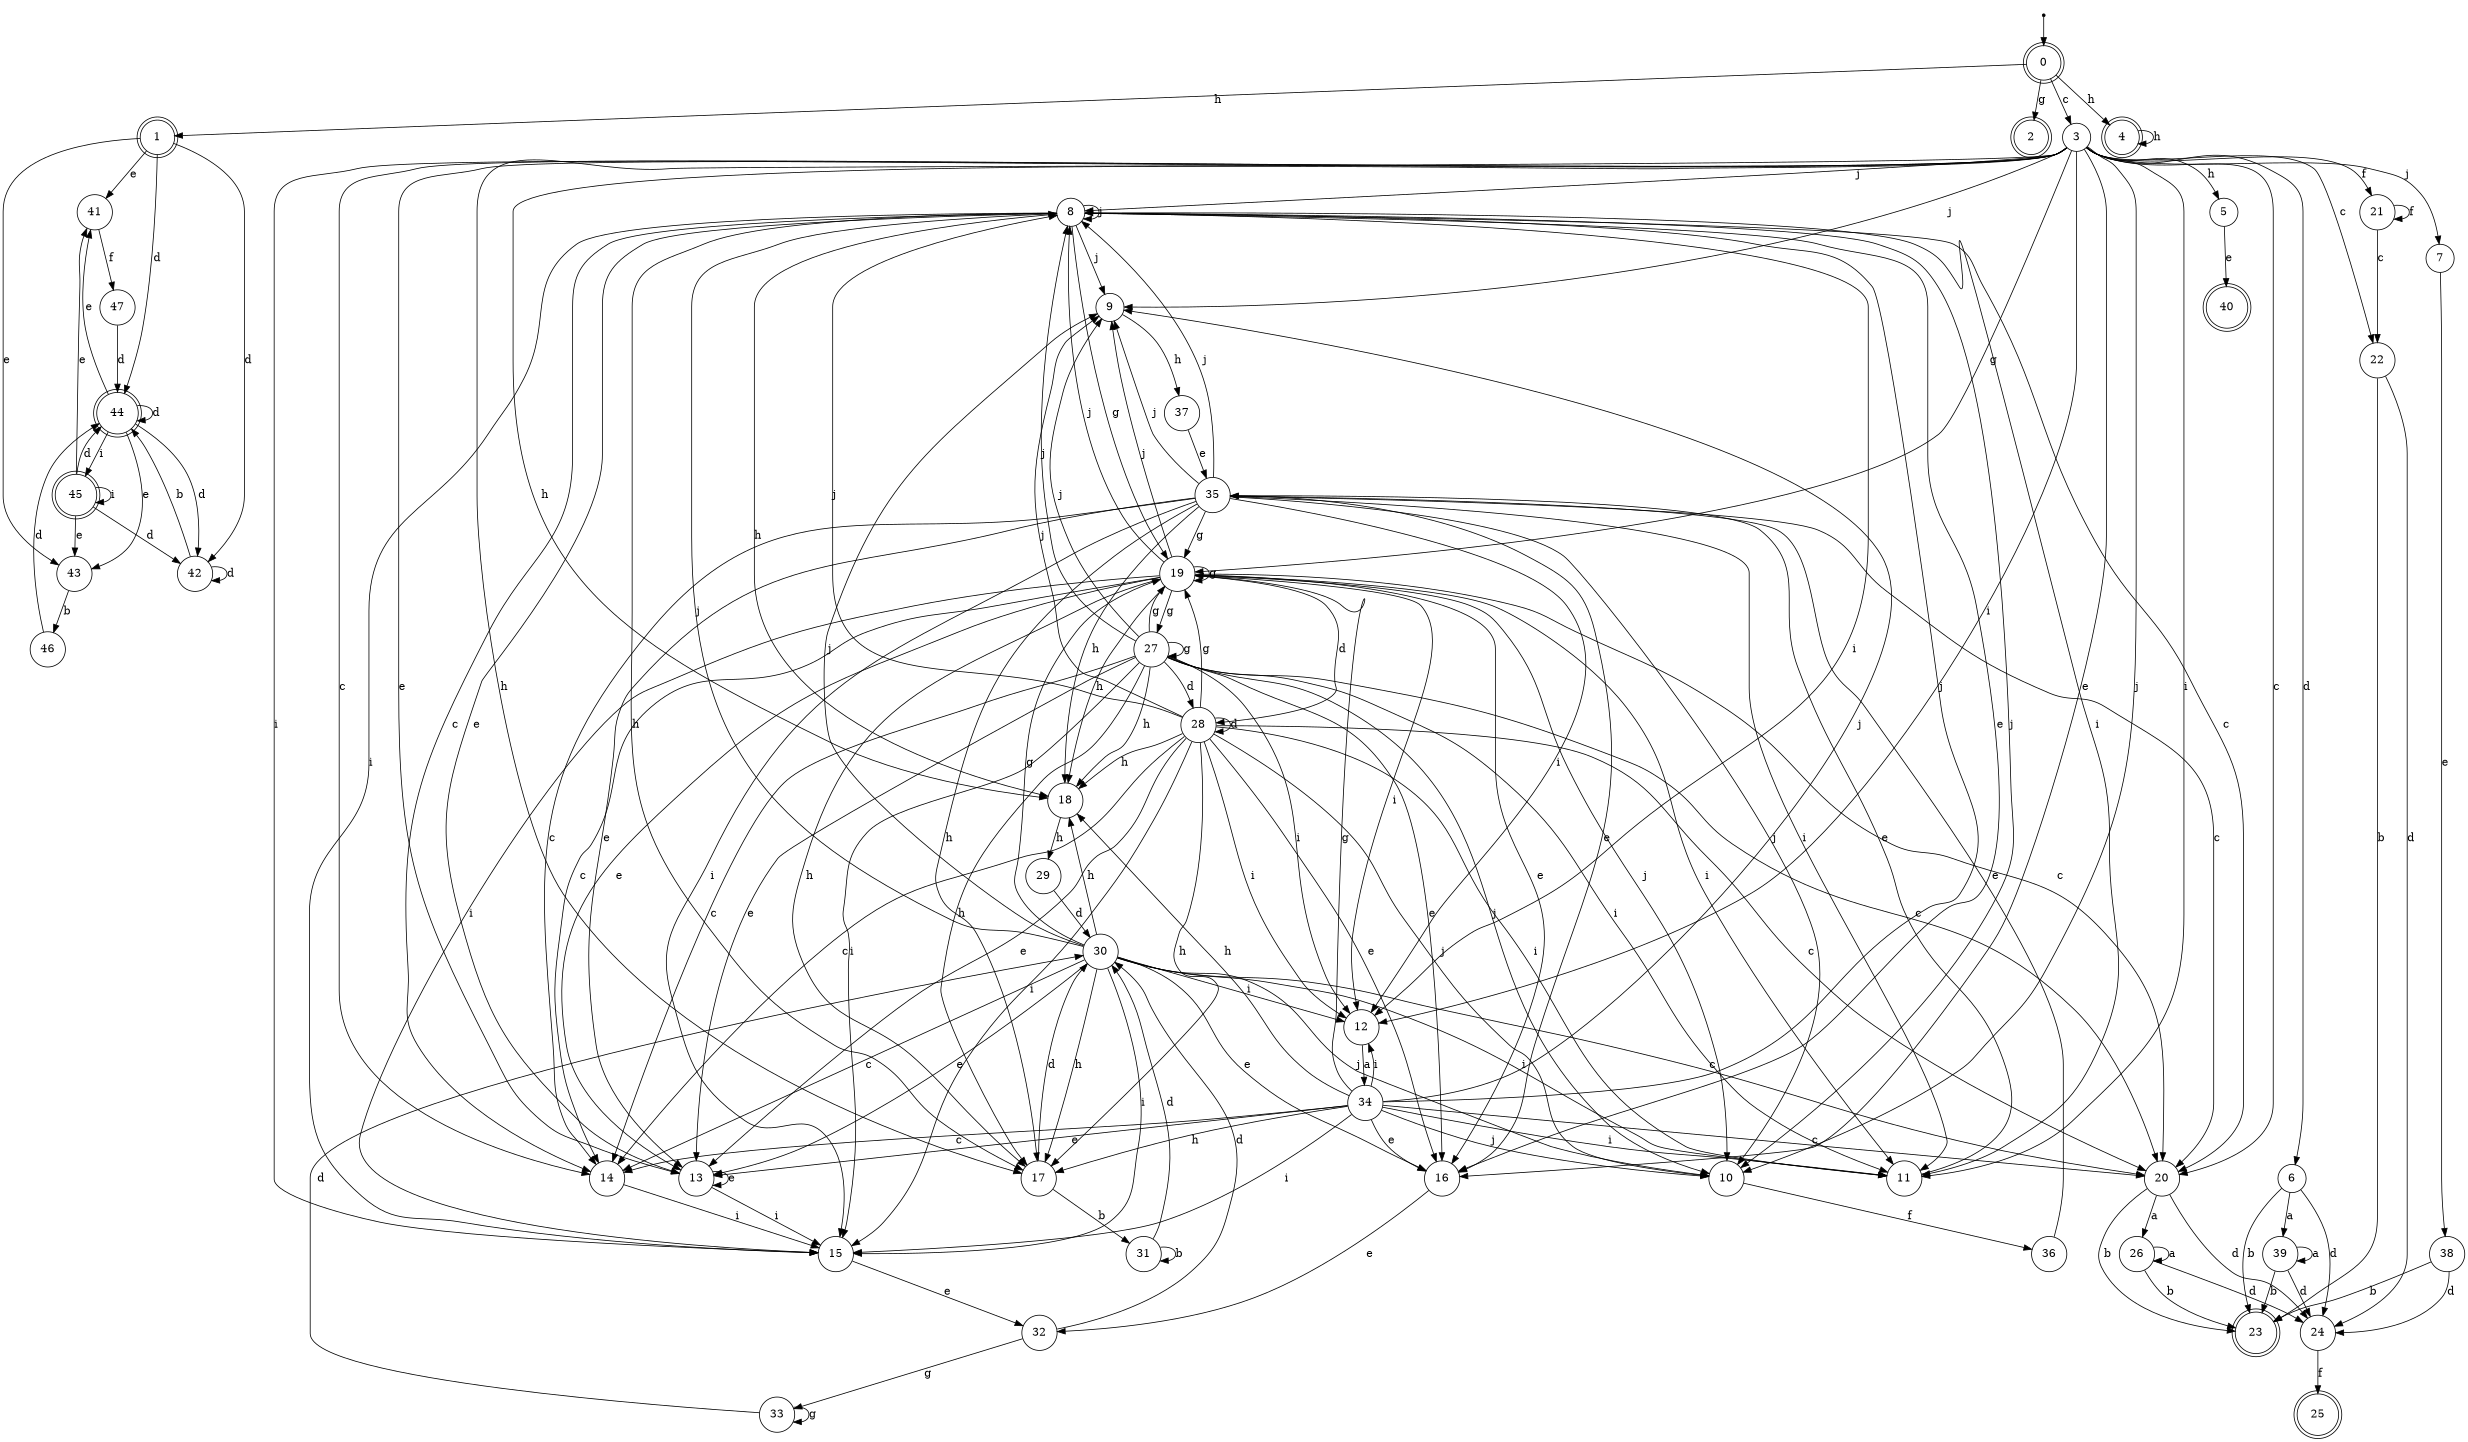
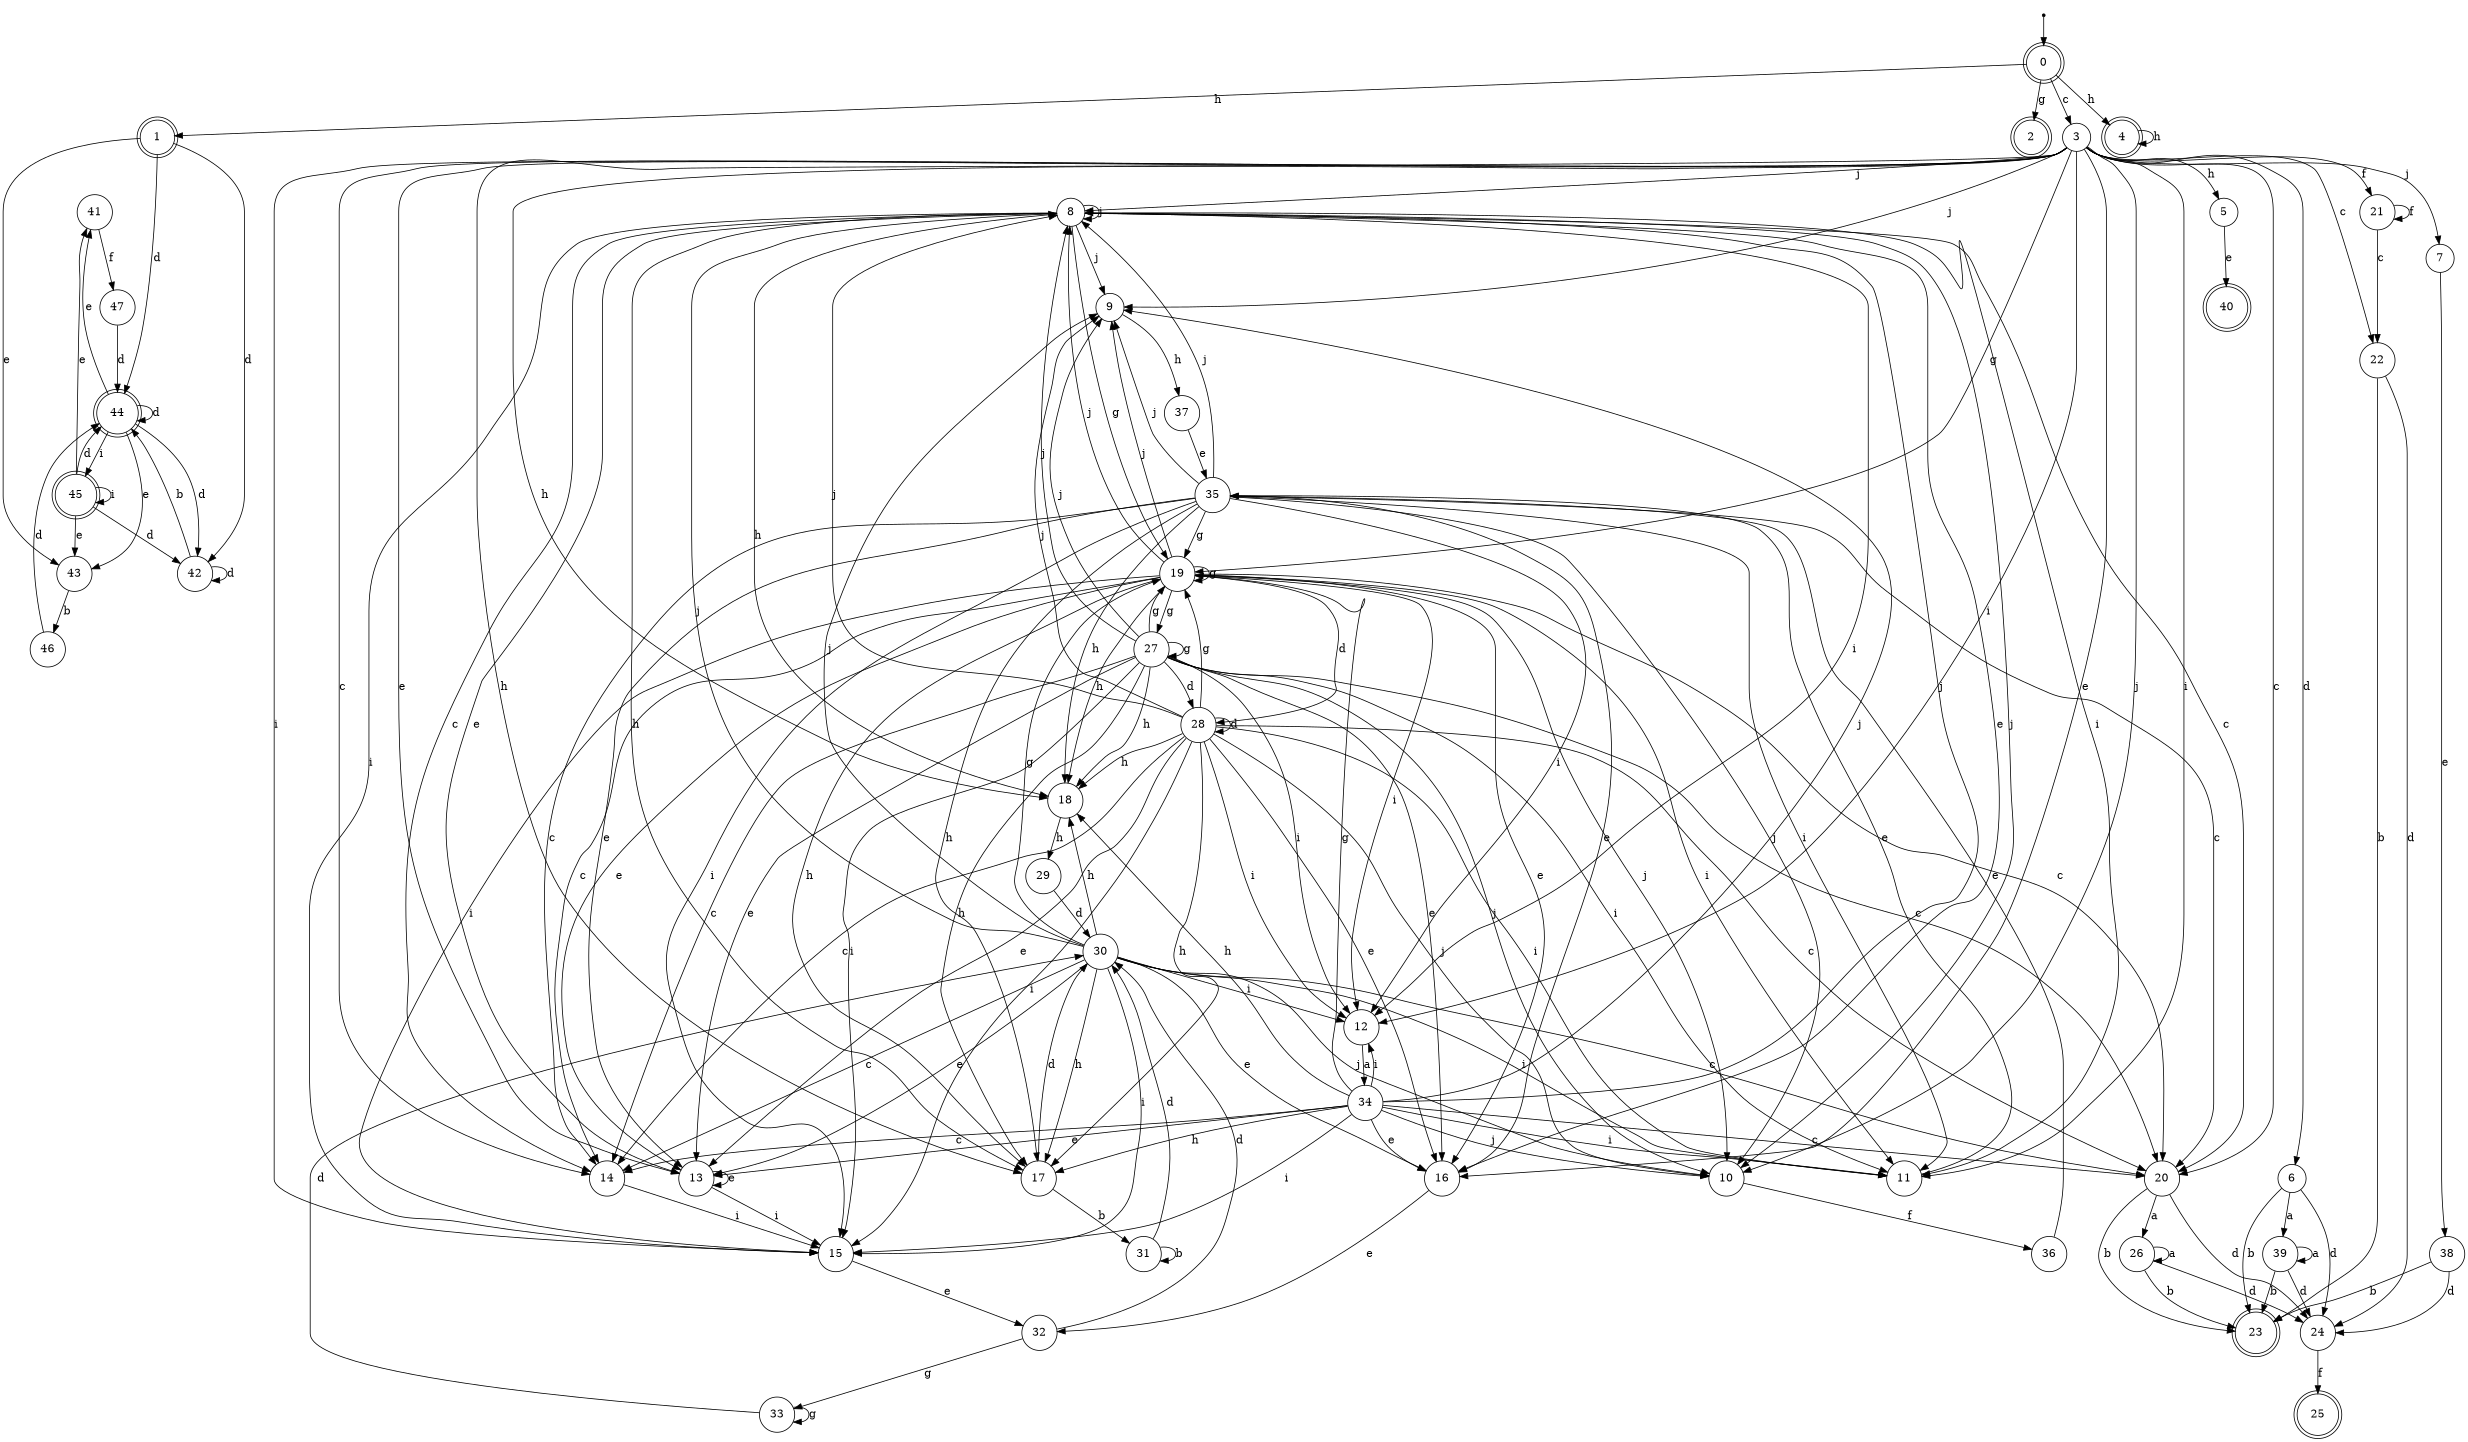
edge "1" -> "41": removed, label "e"
